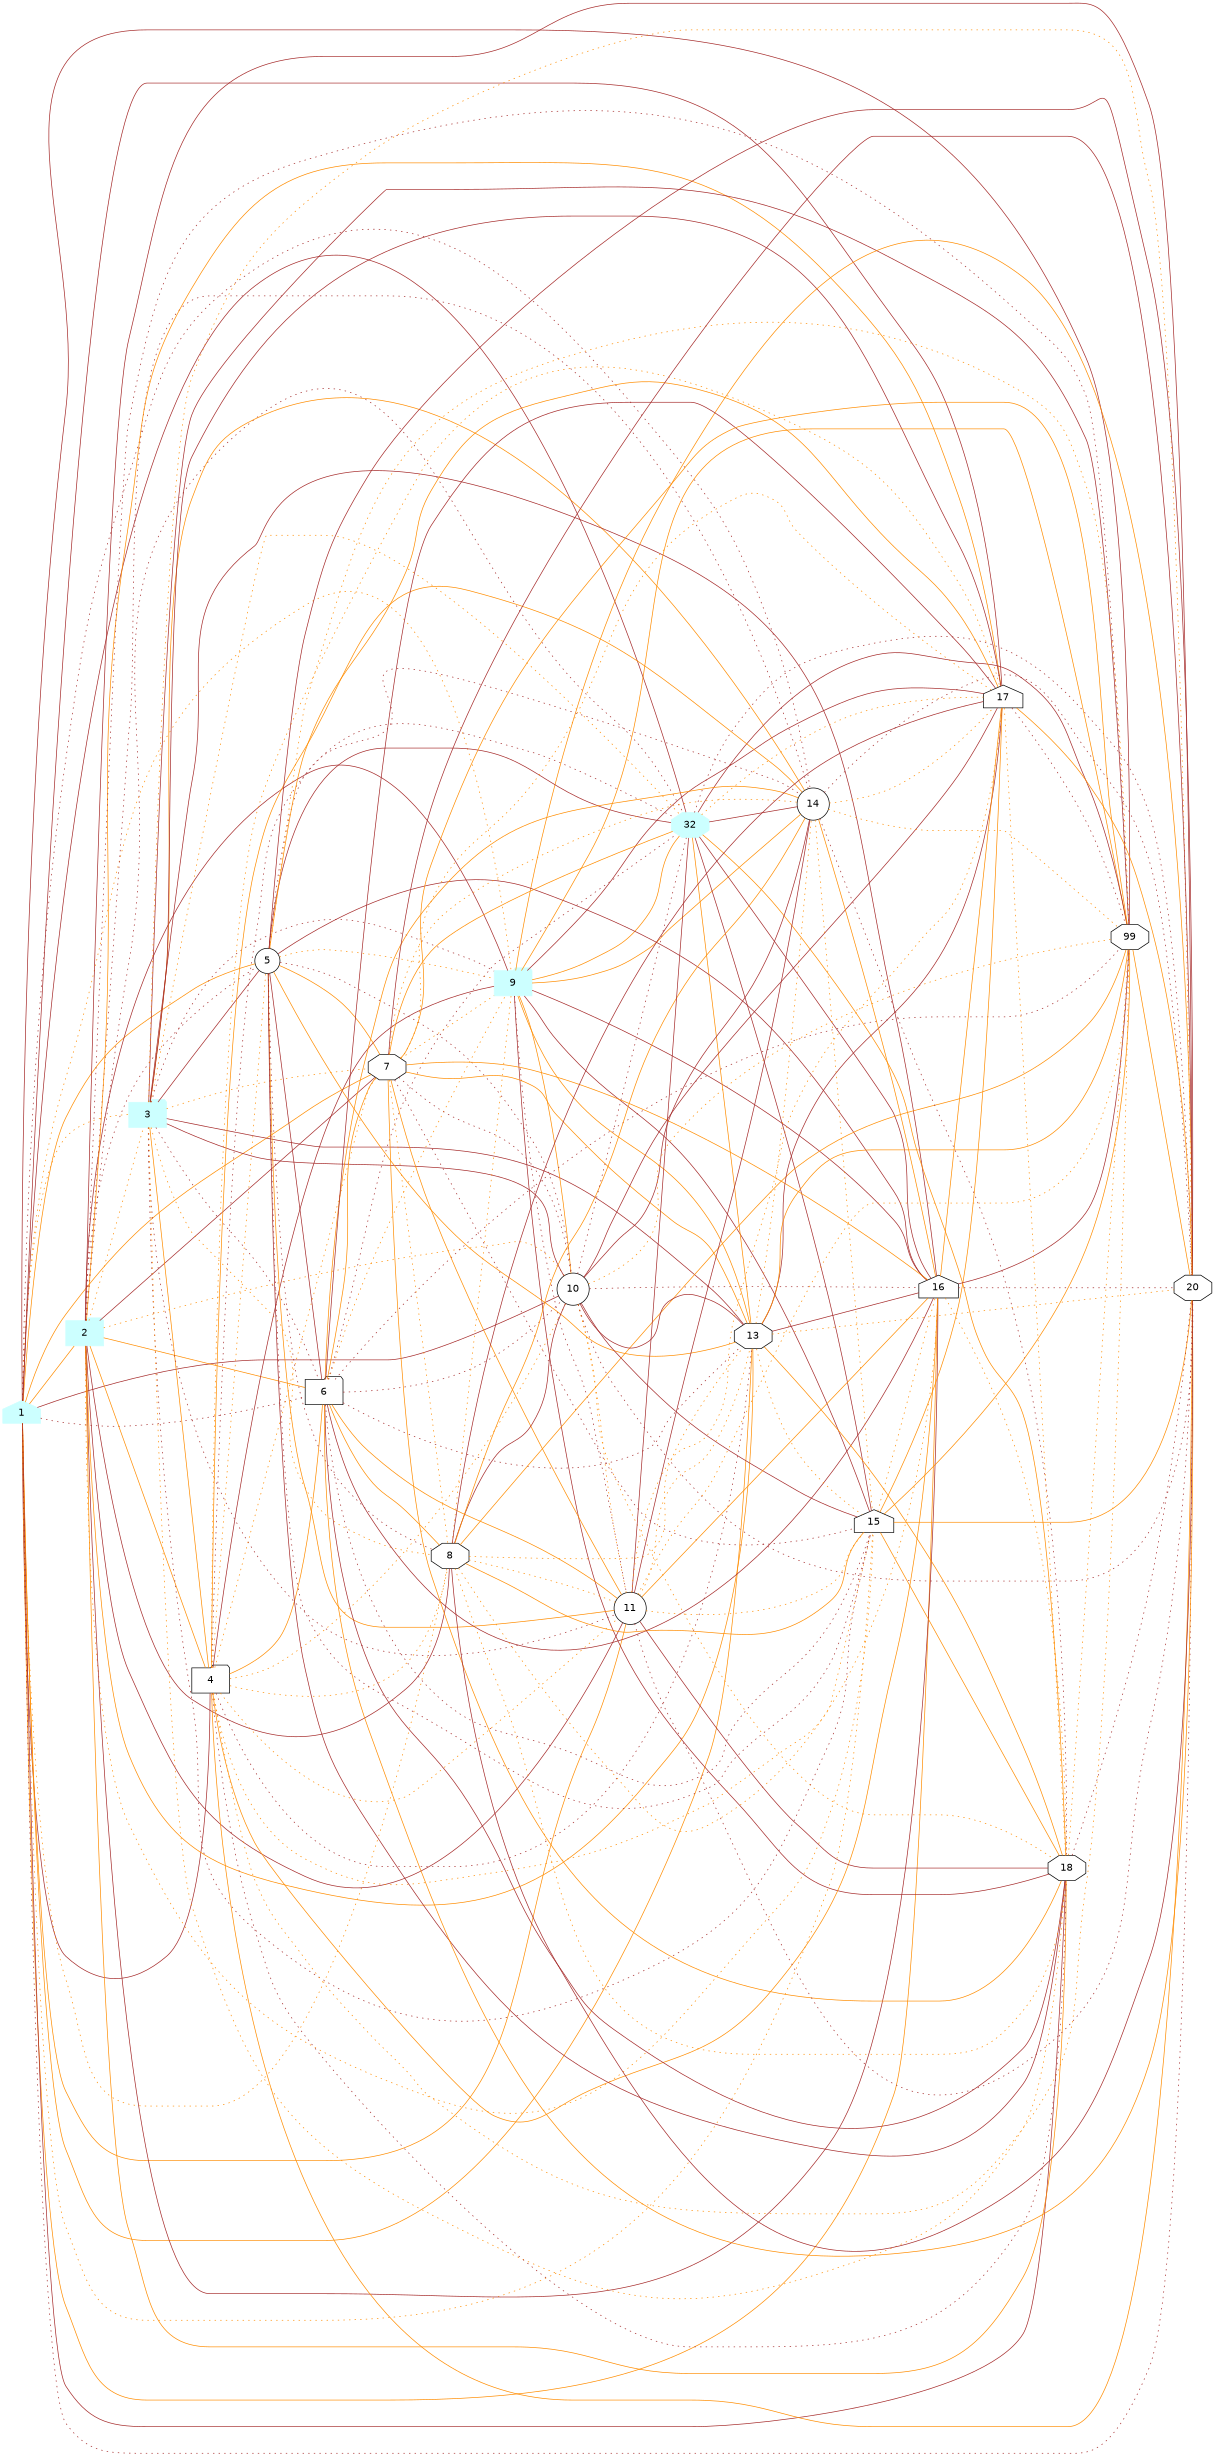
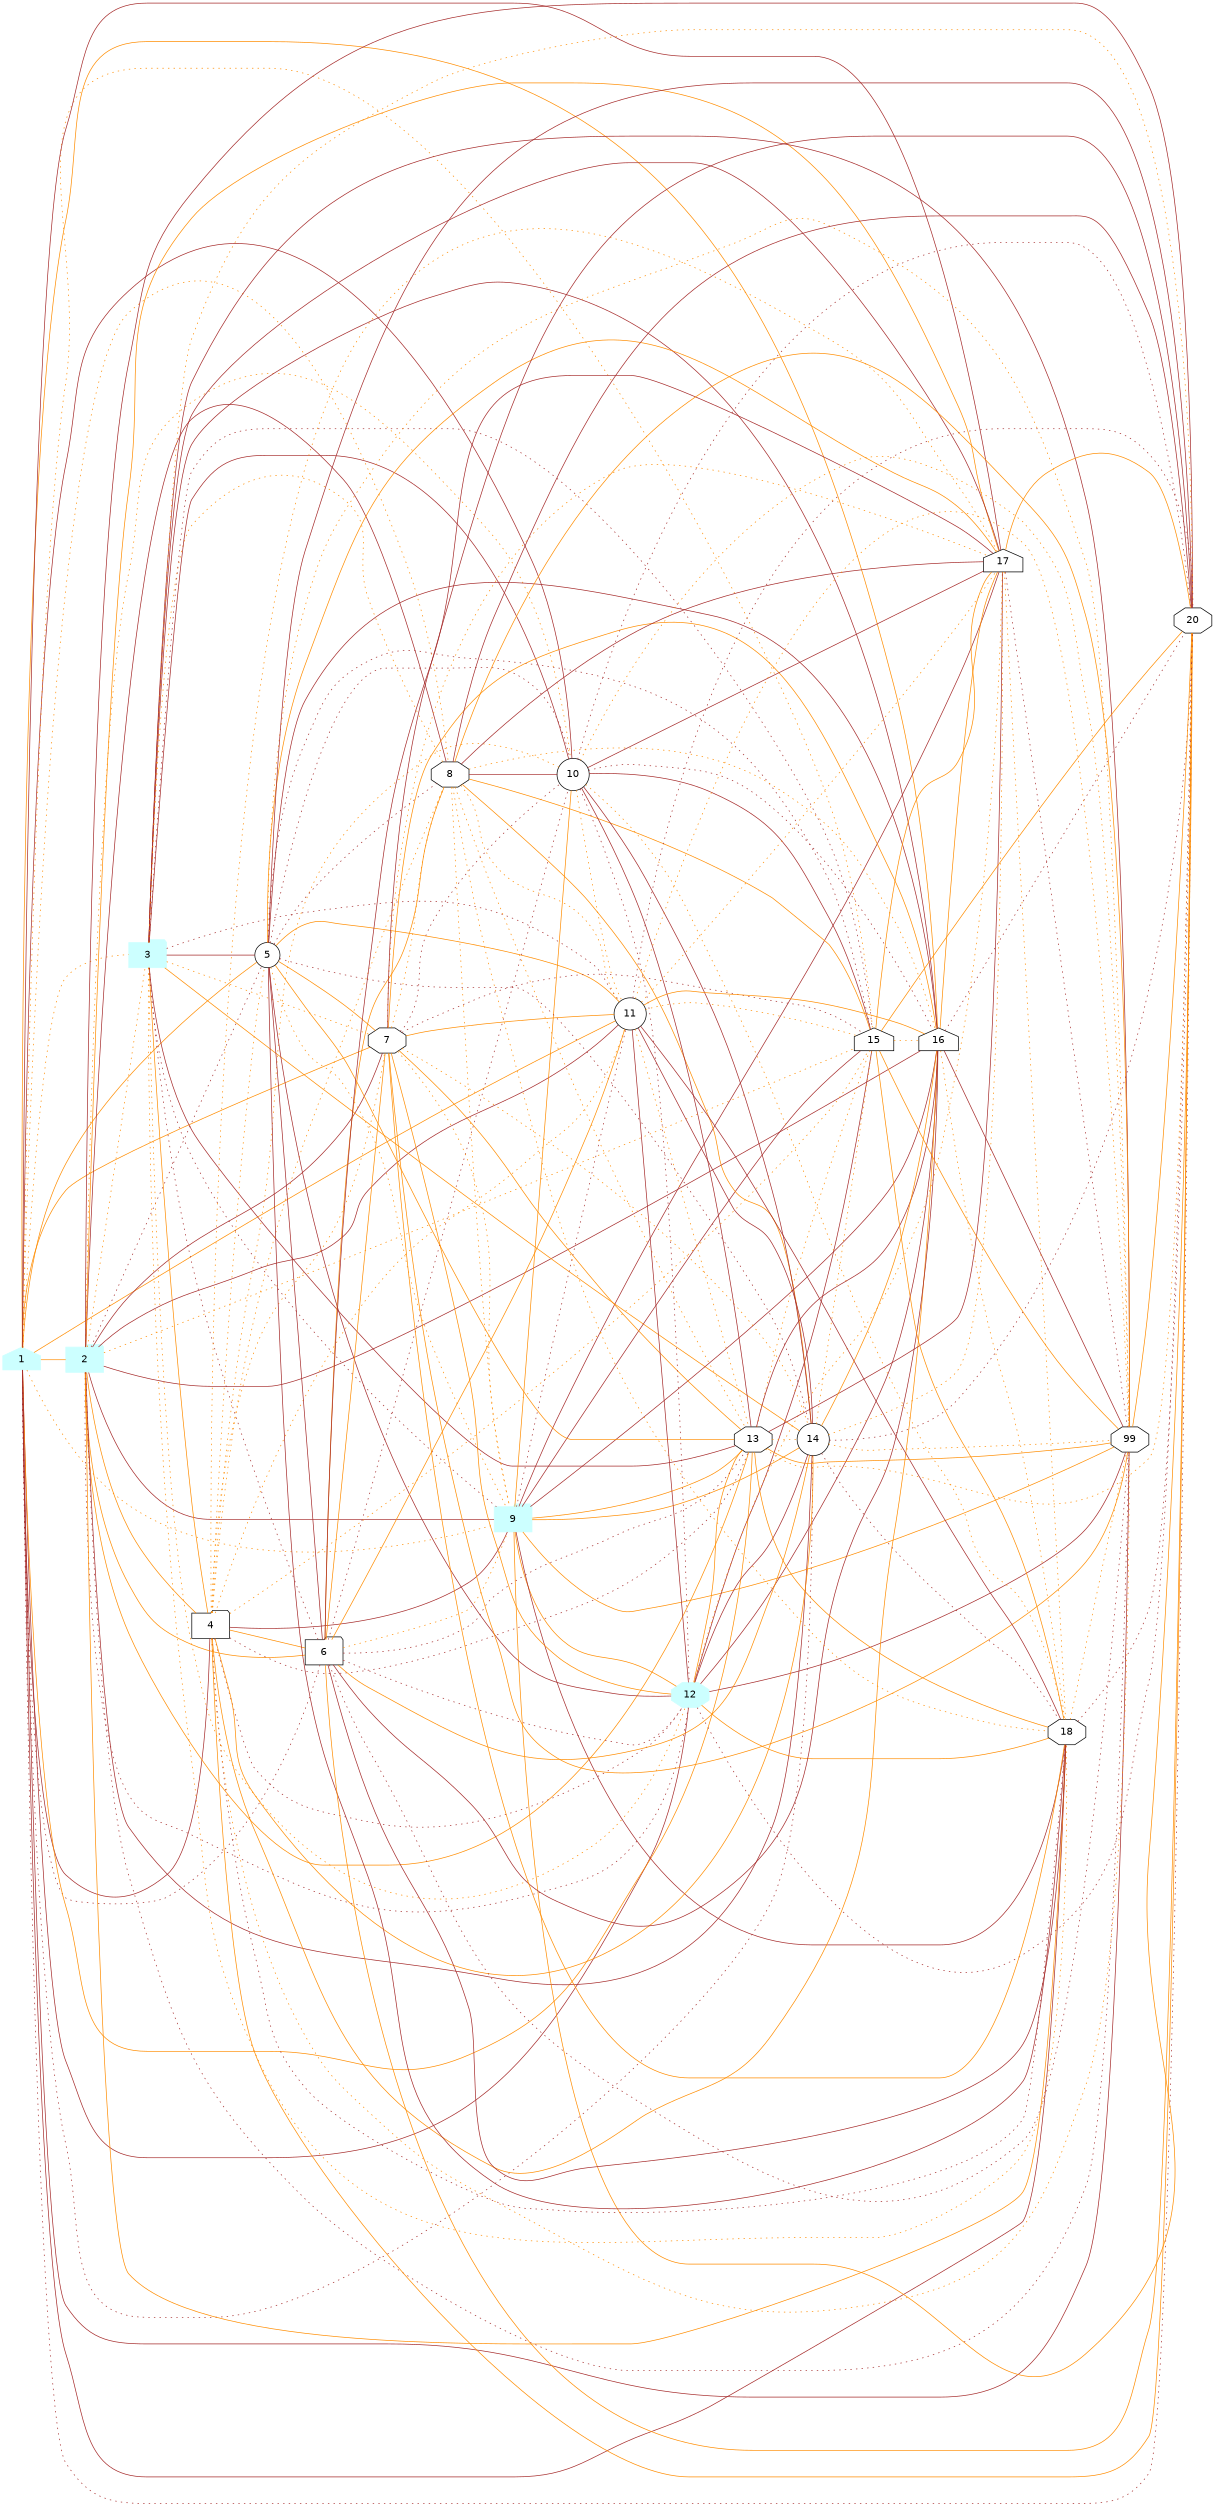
edge "14" -- "2": style dotted -> solid
node "32": label "32" -> "12"
edge "6" -- "15": removed
